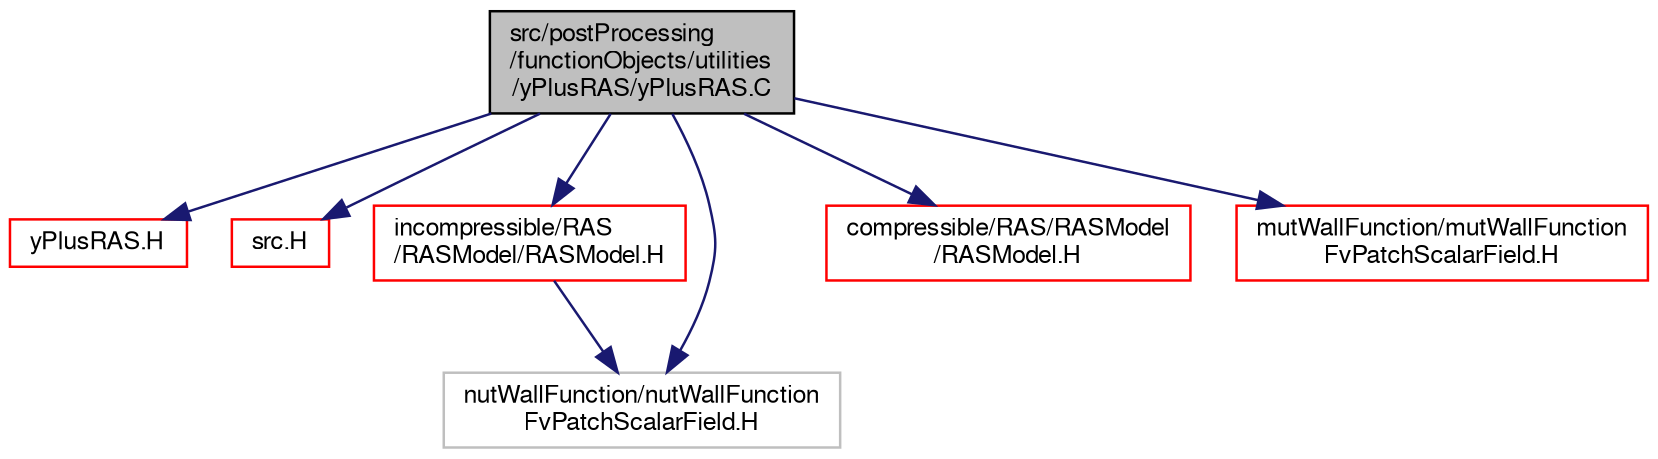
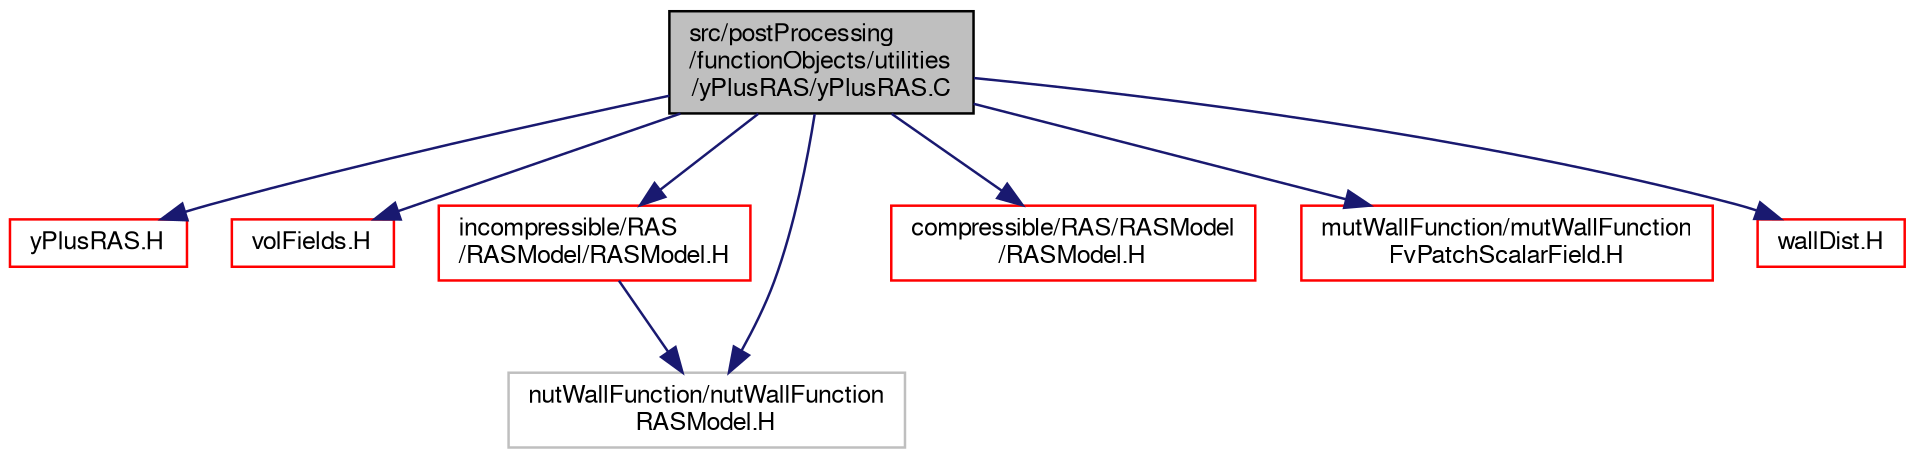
node "src.H": label "src.H" -> "volFields.H"
node "wallDist.H": added
node "nutWallFunction/nutWallFunction FvPatchScalarField.H": label "nutWallFunction/nutWallFunction FvPatchScalarField.H" -> "nutWallFunction/nutWallFunction RASModel.H"
